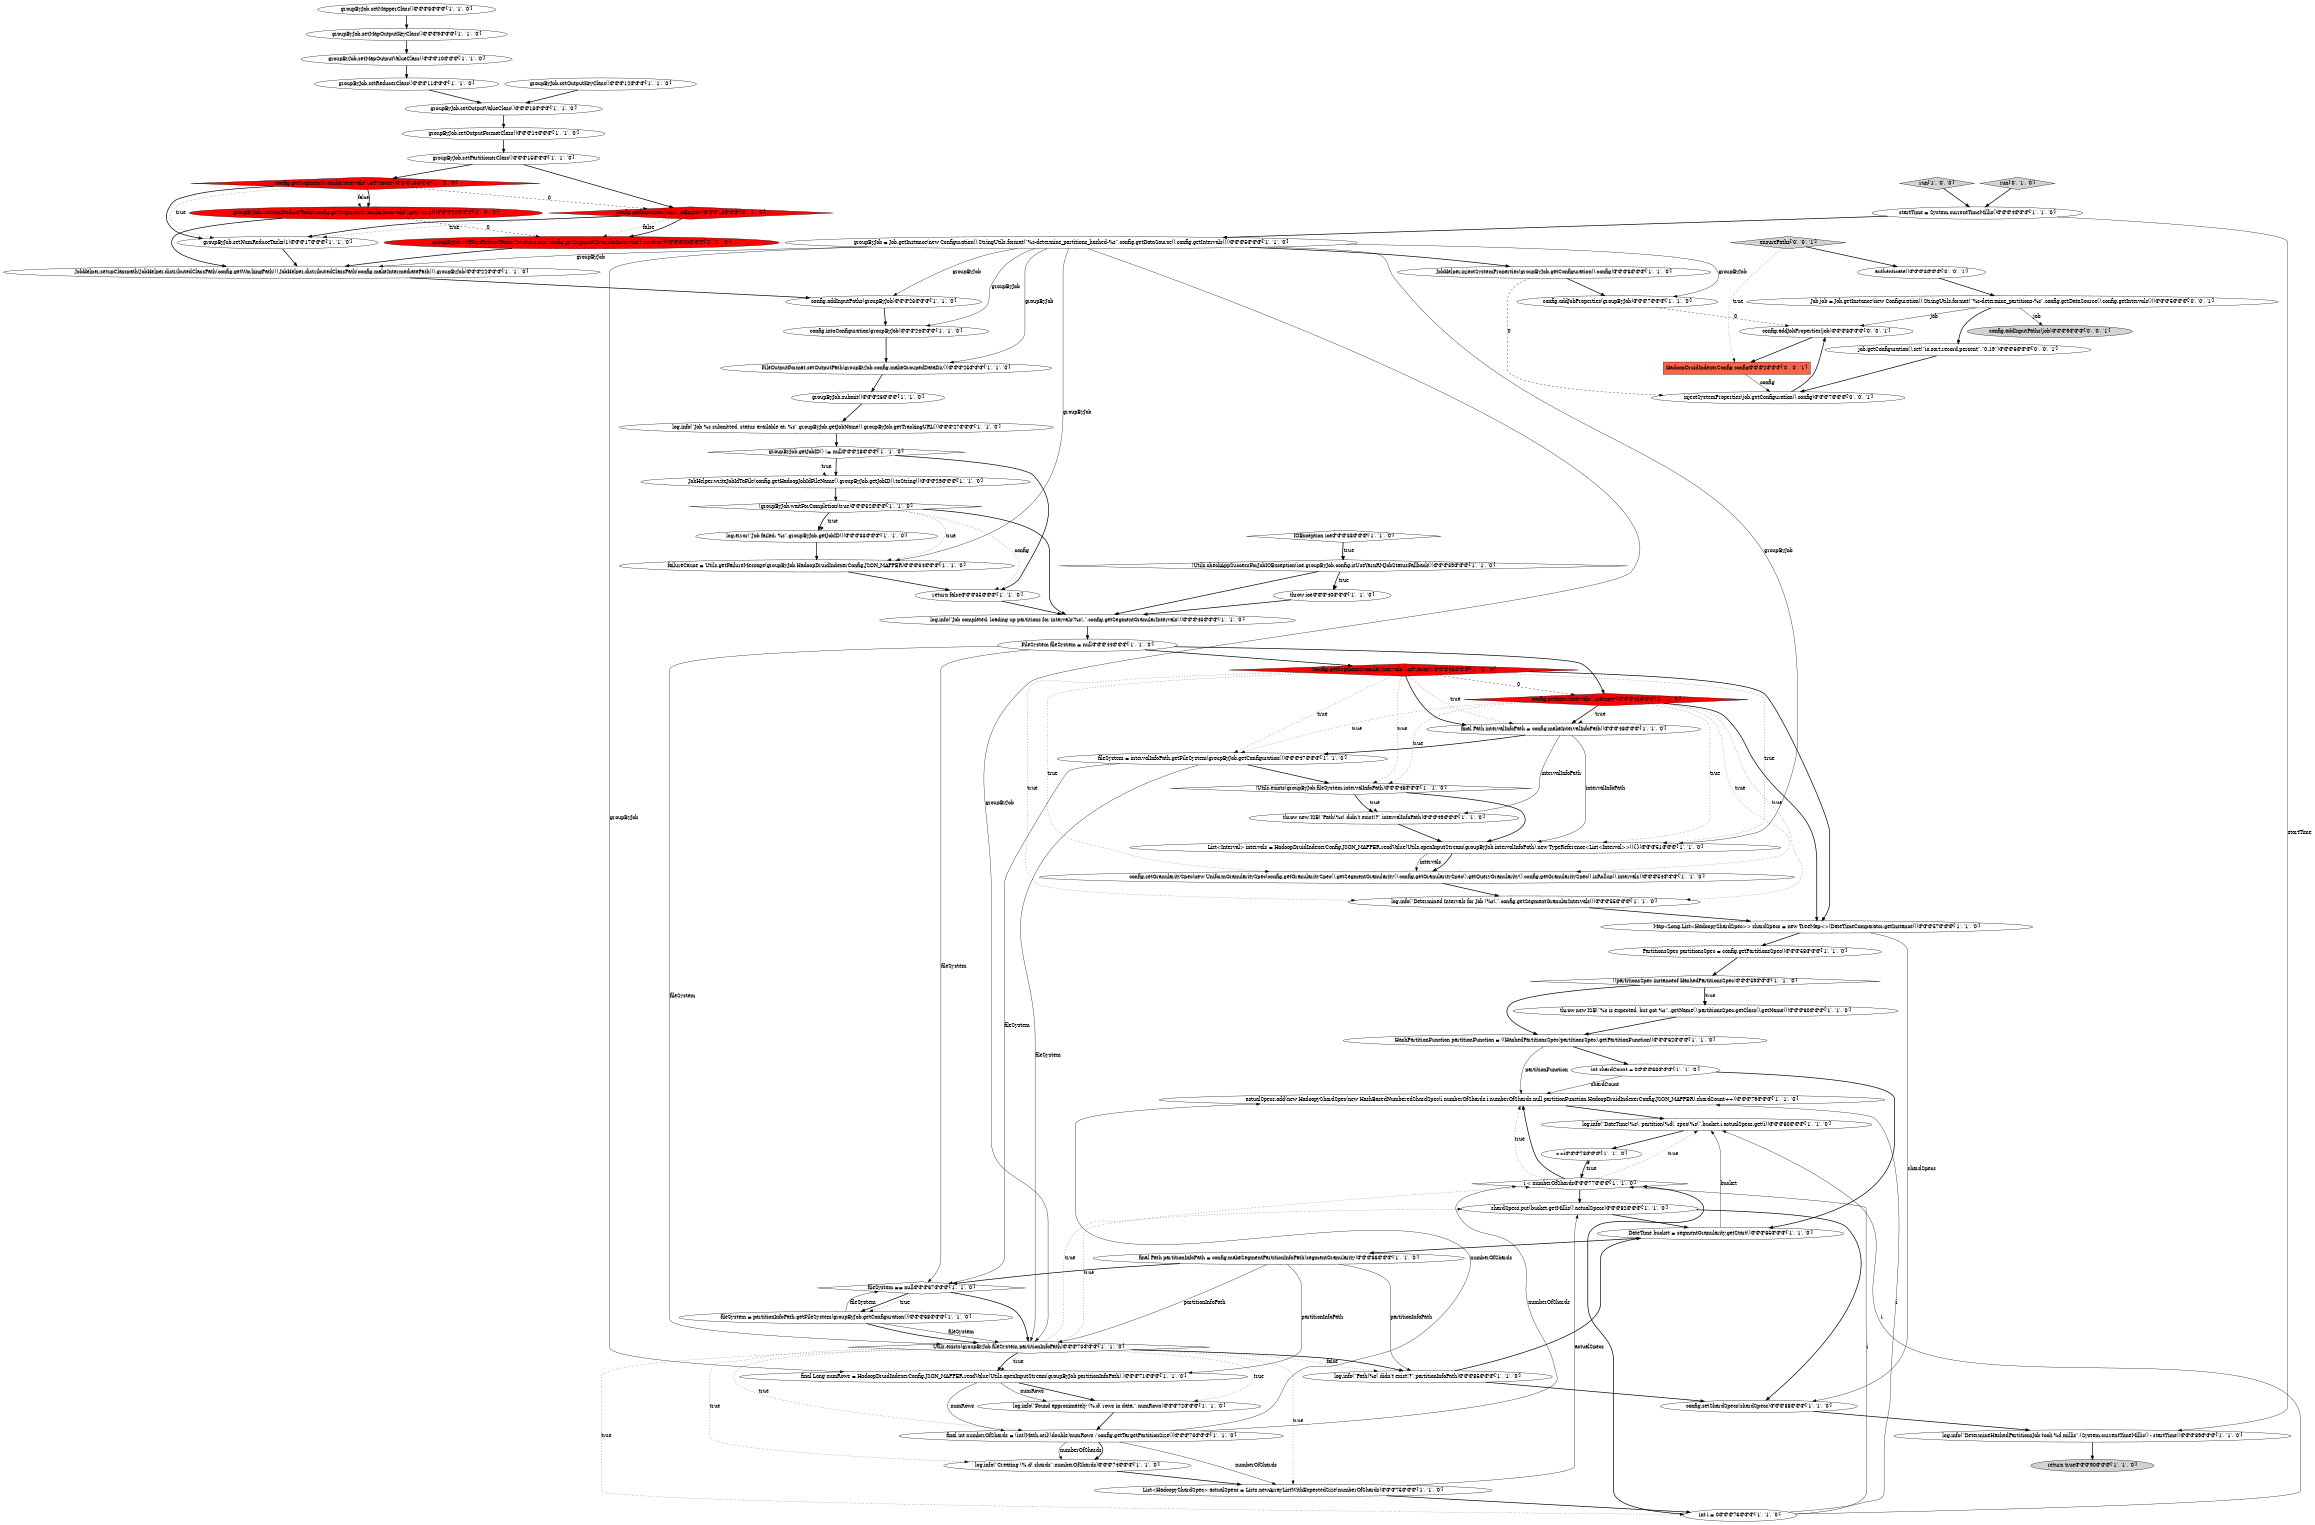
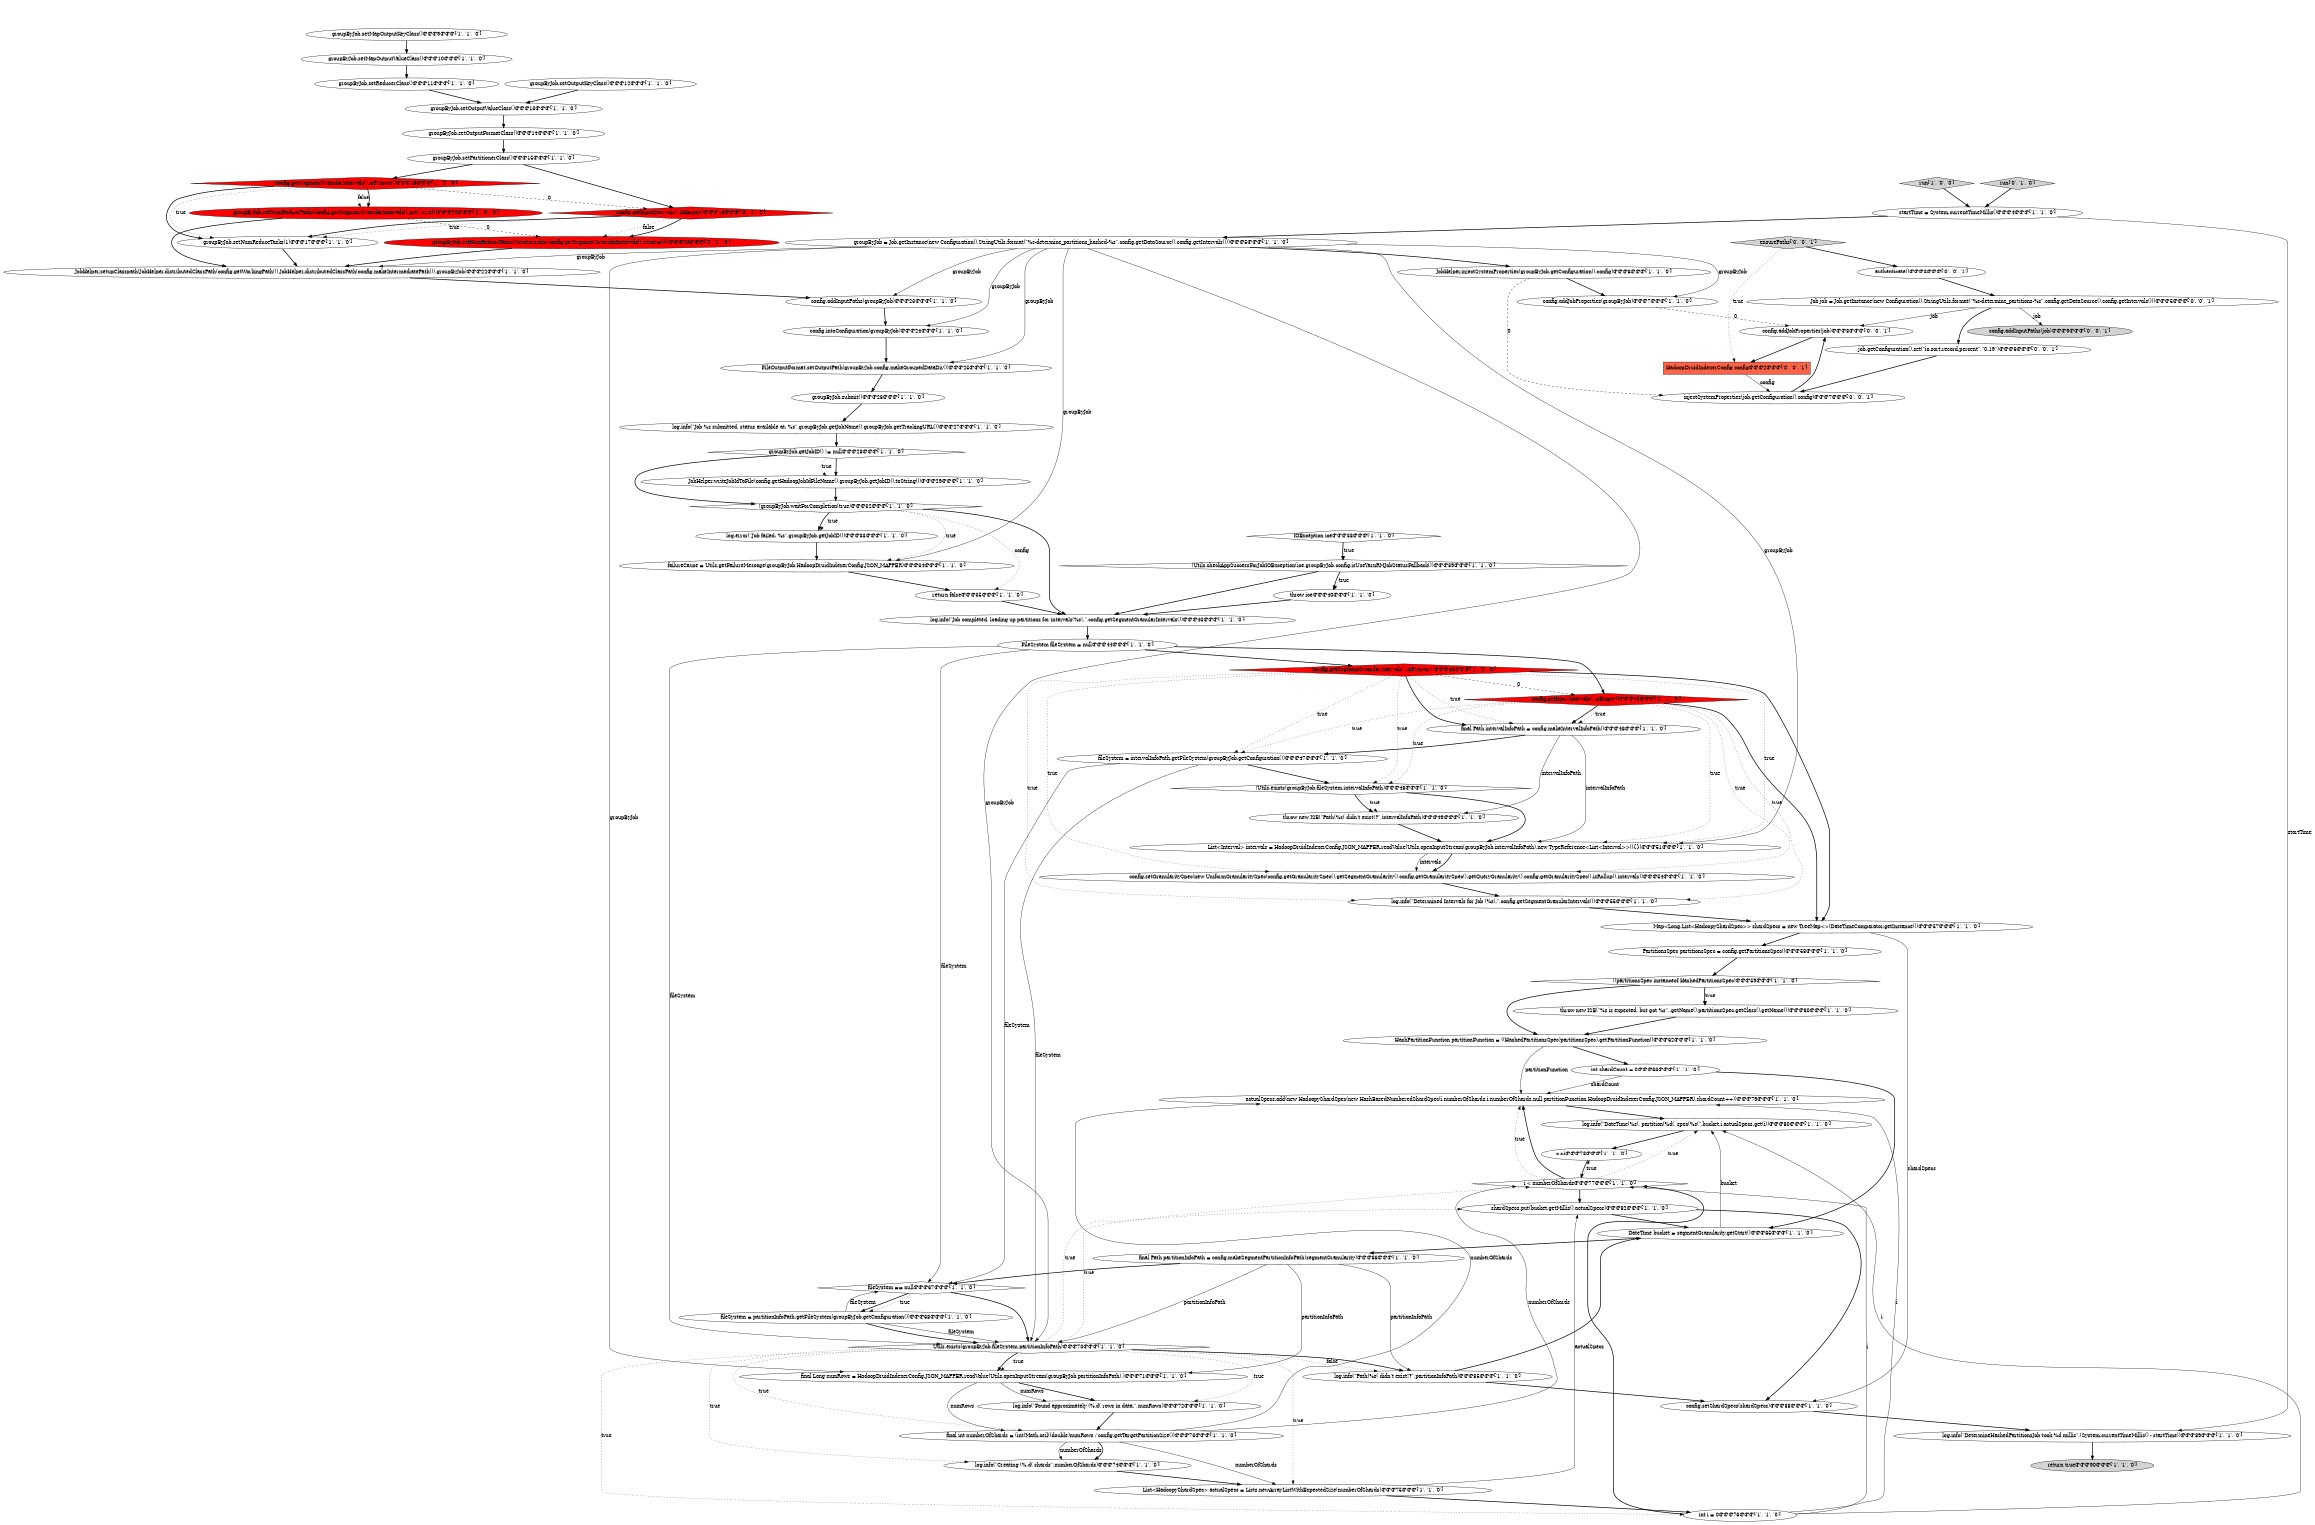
node "groupByJob.setMapperClass()@@@8@@@['1', '1', '0']": removed
edge "groupByJob.getJobID() != null@@@28@@@['1', '1', '0']" -> "return false@@@35@@@['1', '1', '0']": now "groupByJob.getJobID() != null@@@28@@@['1', '1', '0']" -> "!groupByJob.waitForCompletion(true)@@@32@@@['1', '1', '0']"
